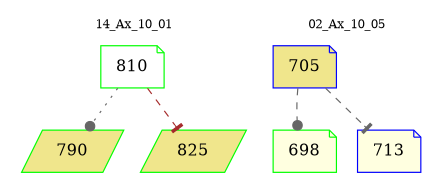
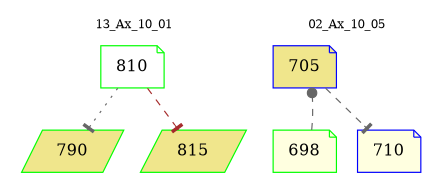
cluster "14_Ax_10_01": label "14_Ax_10_01" -> "13_Ax_10_01"
edge "705" -> "698": reversed
edge "810" -> "790": arrowhead dot -> tee
node "825": label "825" -> "815"
node "713": label "713" -> "710"
